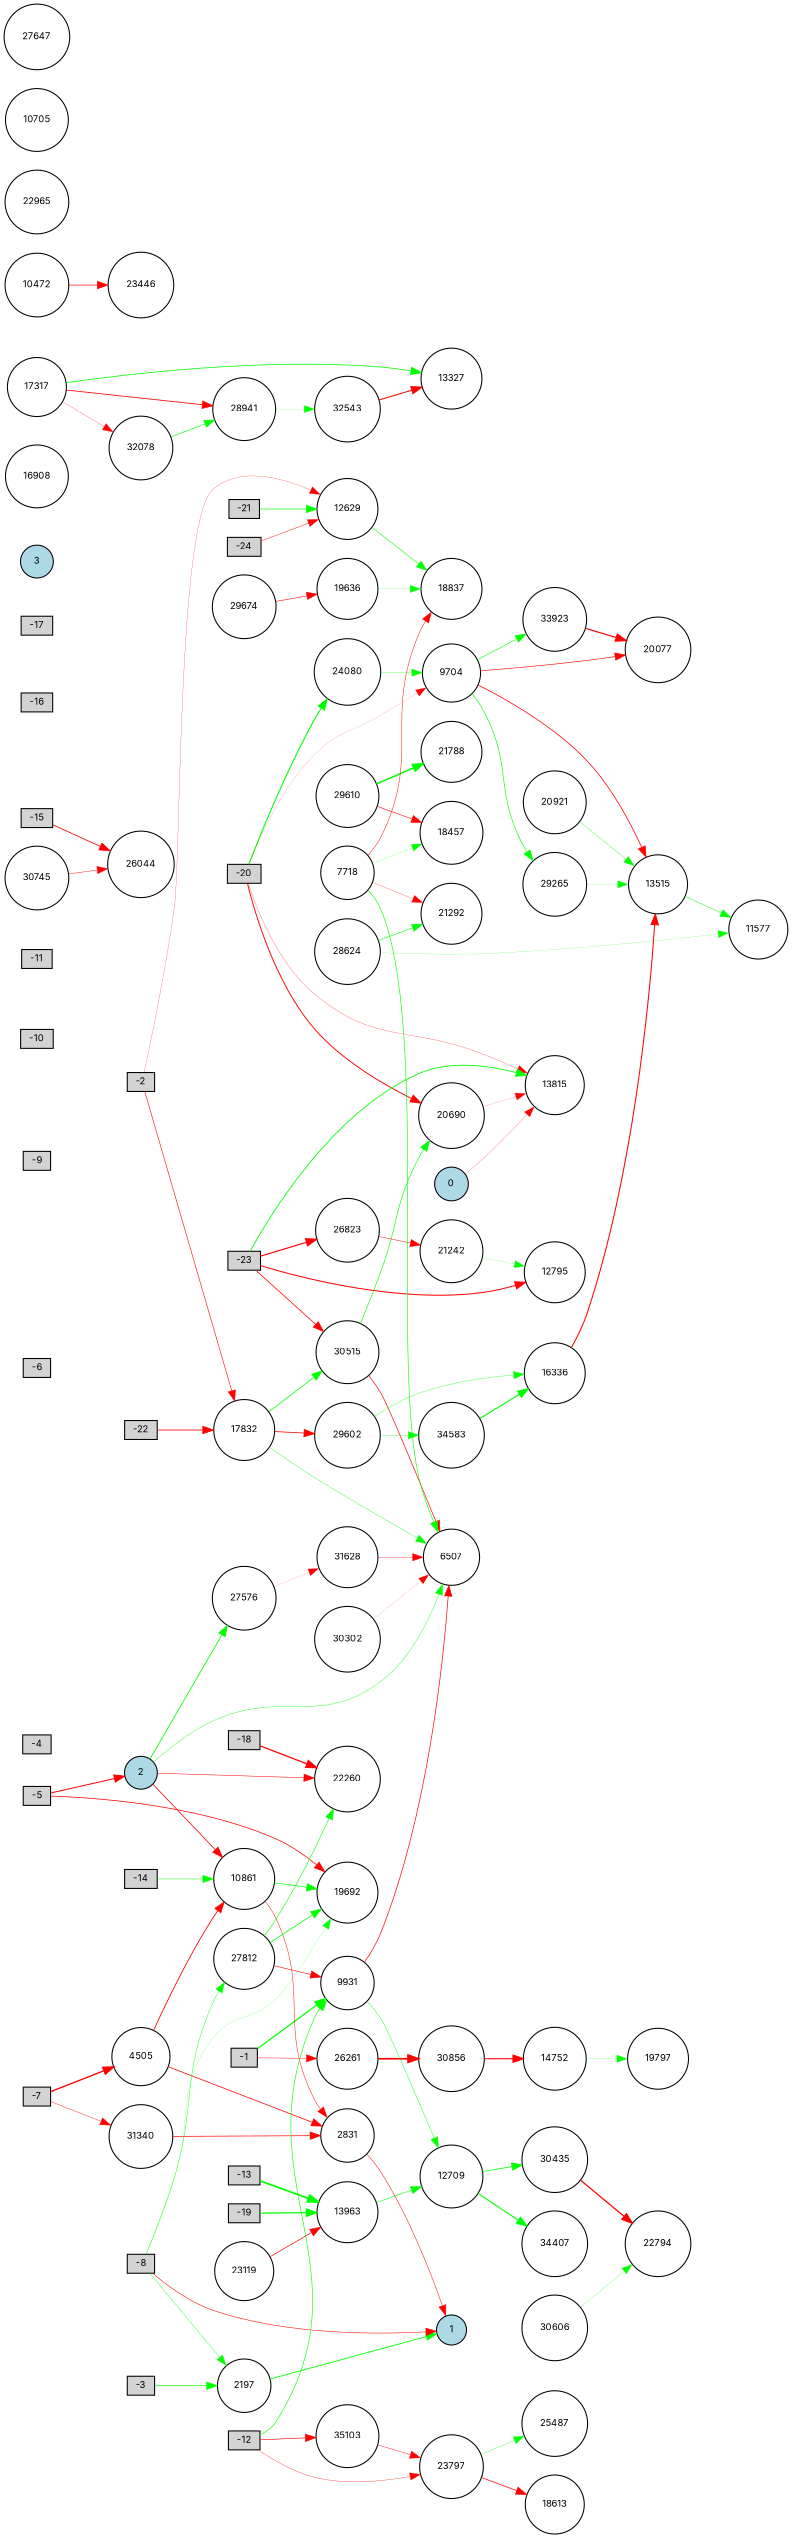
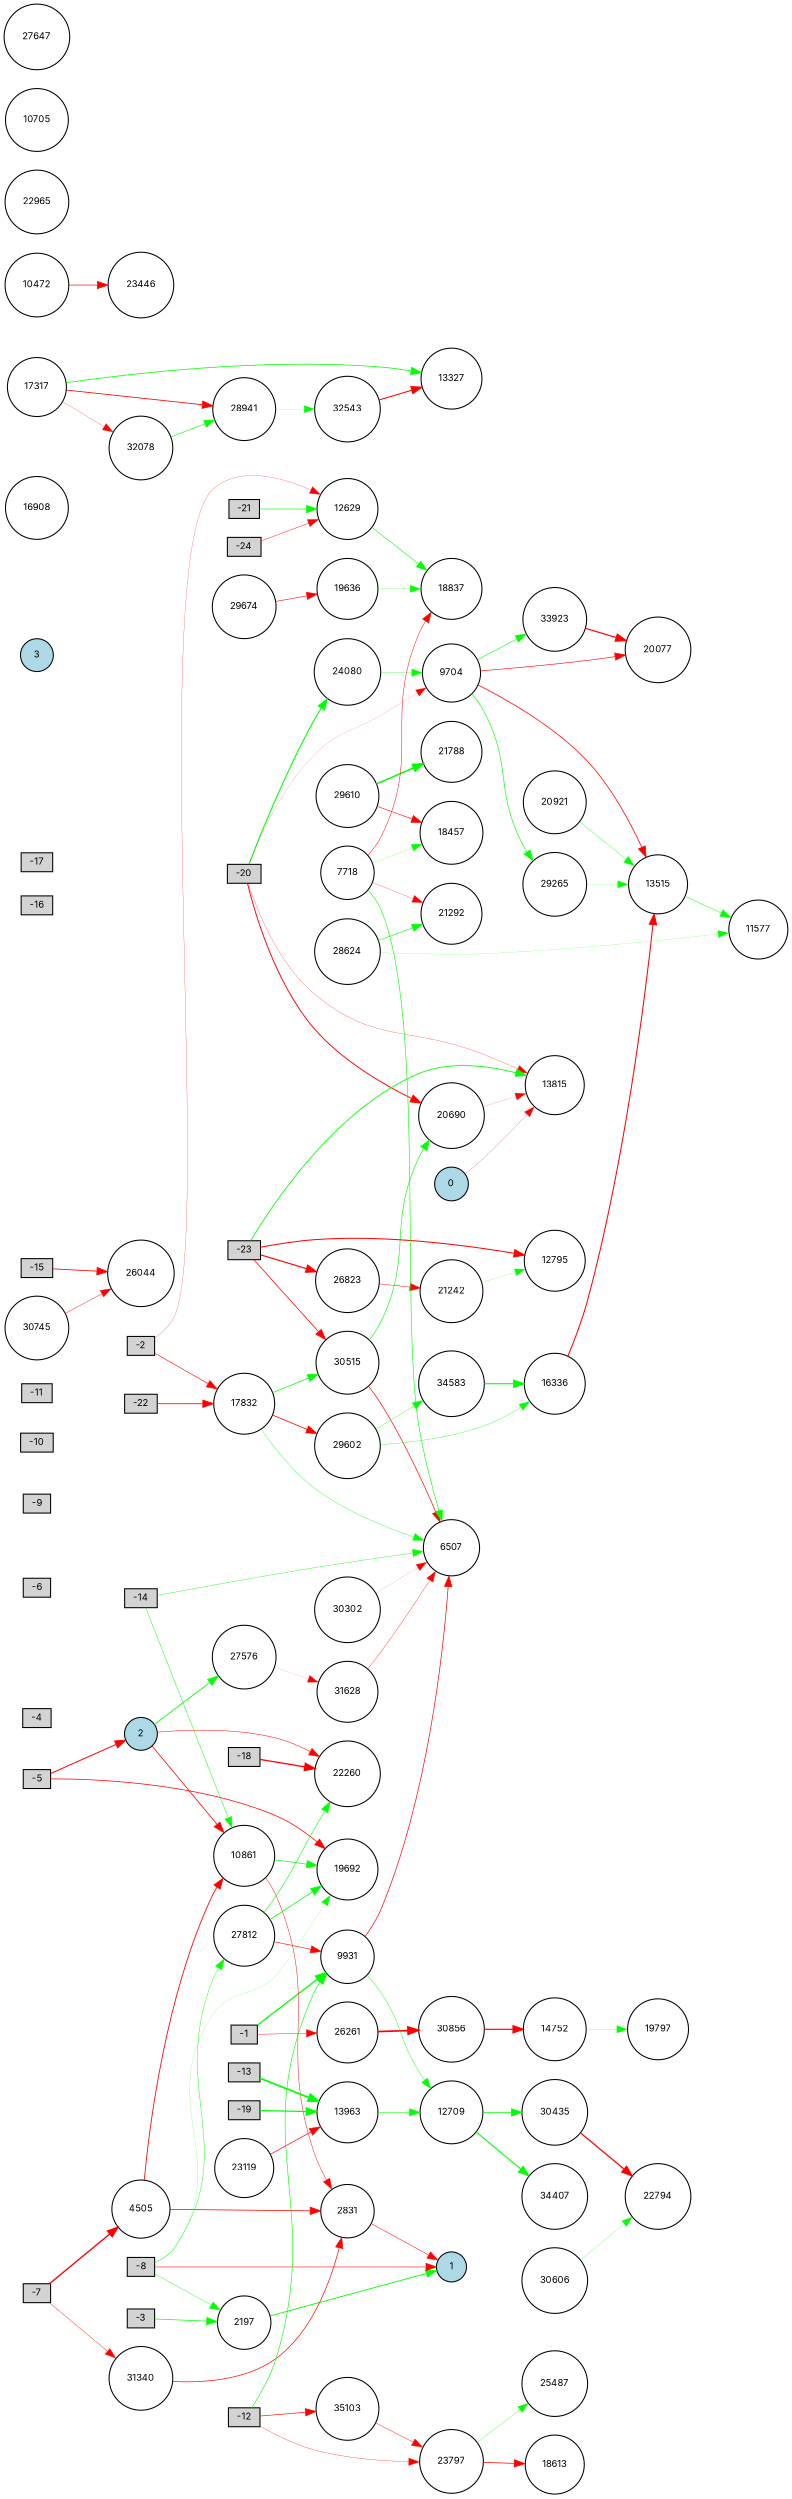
edge "2" -> "6507": now "-14" -> "6507"
